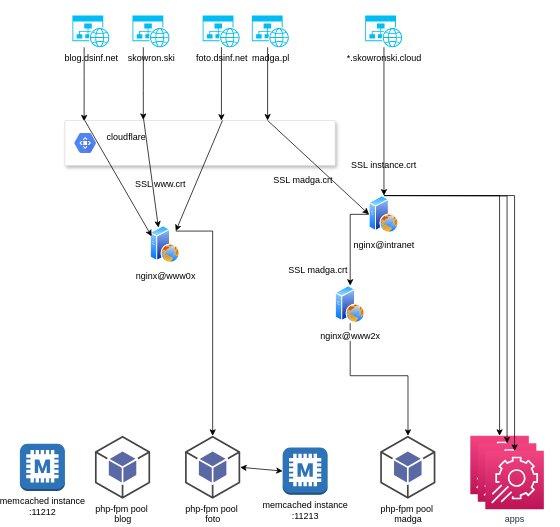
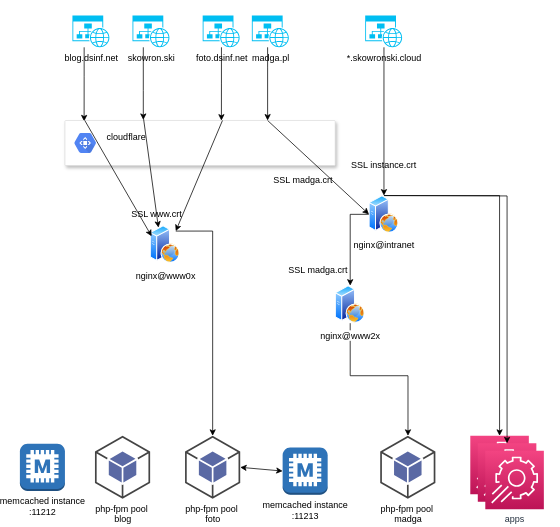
node "SSL www.crt": moved (161, 184) -> (157, 214)
edge "nginx@intranet" -> "apps": removed
